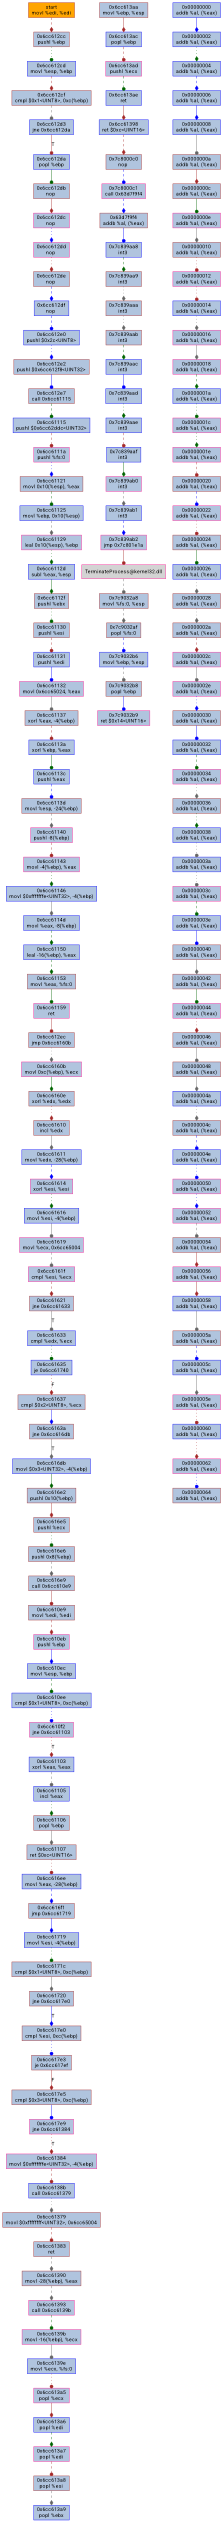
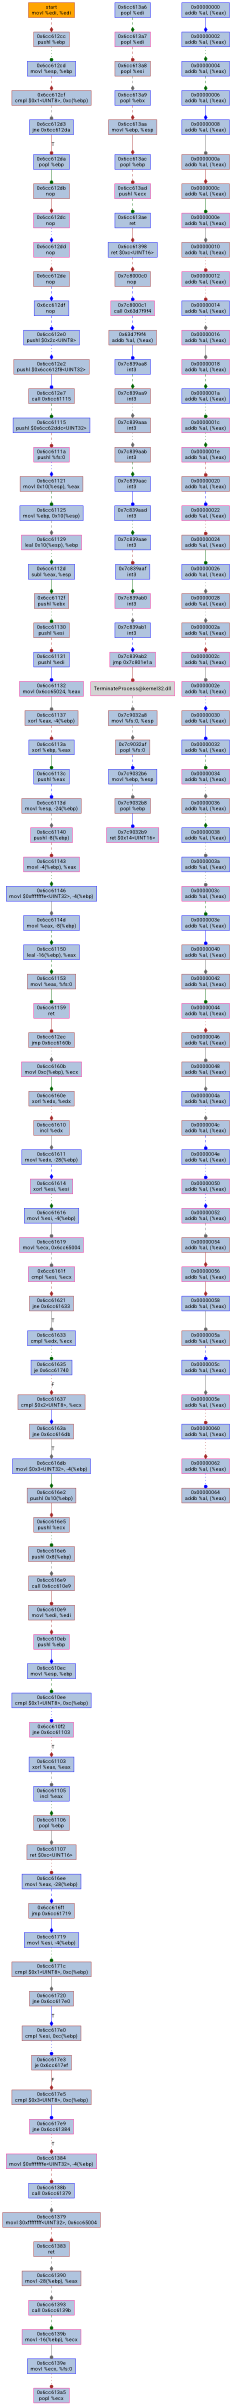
edge "0x00000004 addb %al, (%eax)" -> "0x00000006 addb %al, (%eax)": color blue -> darkgreen
edge "0x6cc613a9 popl %ebx" -> "0x6cc613aa movl %ebp, %esp": added
edge "0x6cc613a5 popl %ecx" -> "0x6cc613a6 popl %edi": removed
